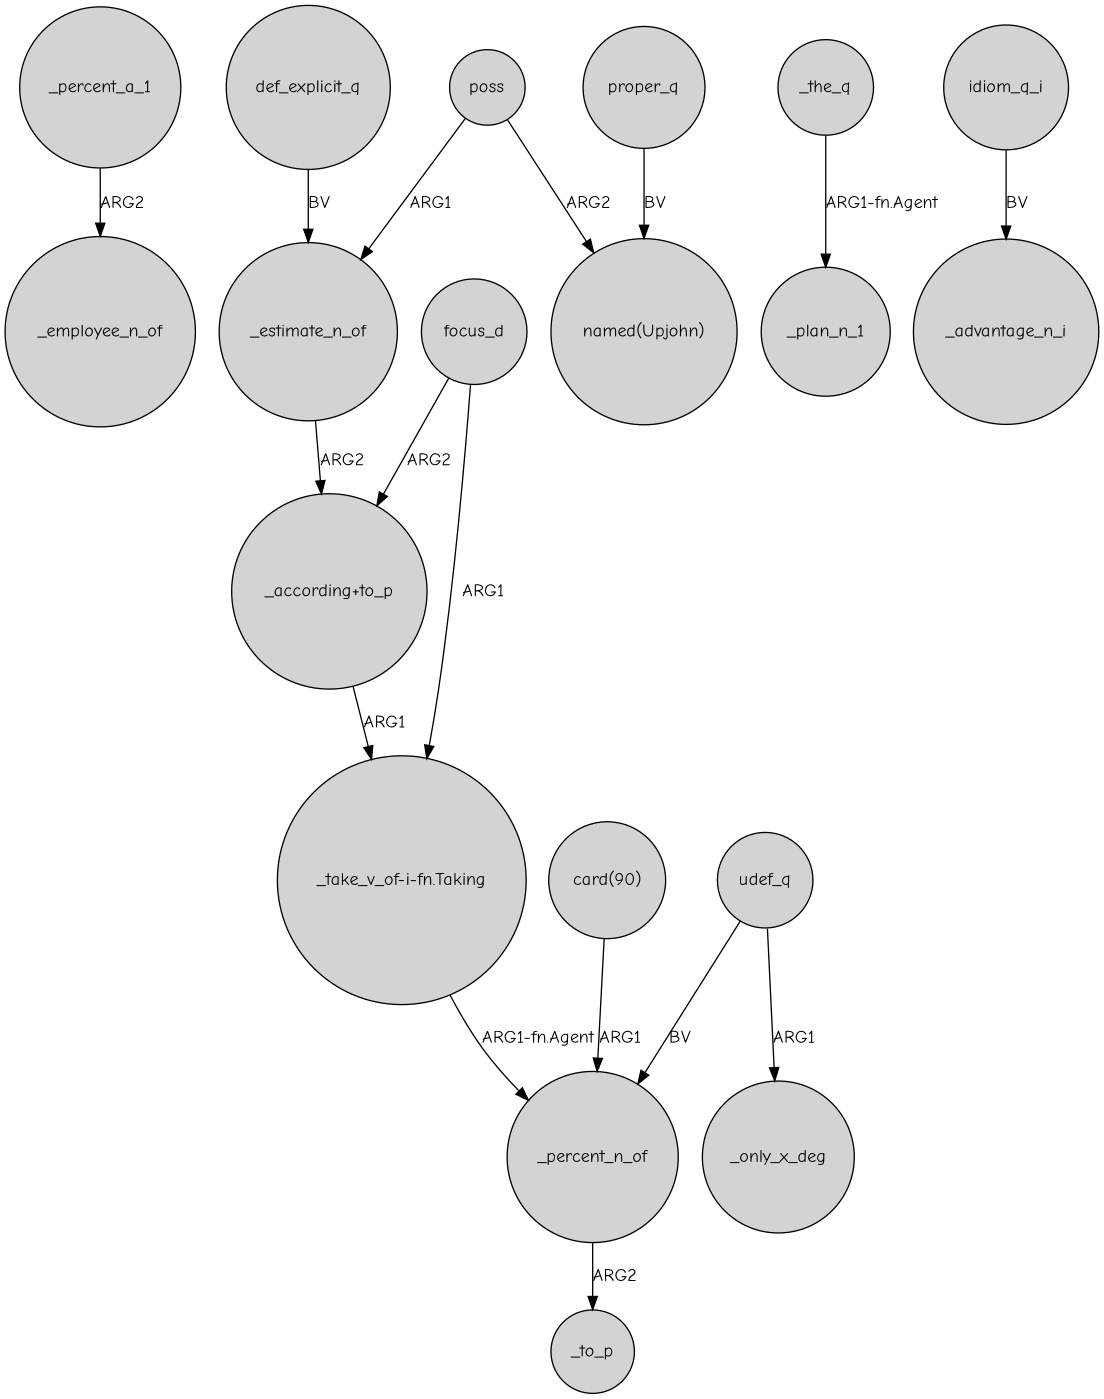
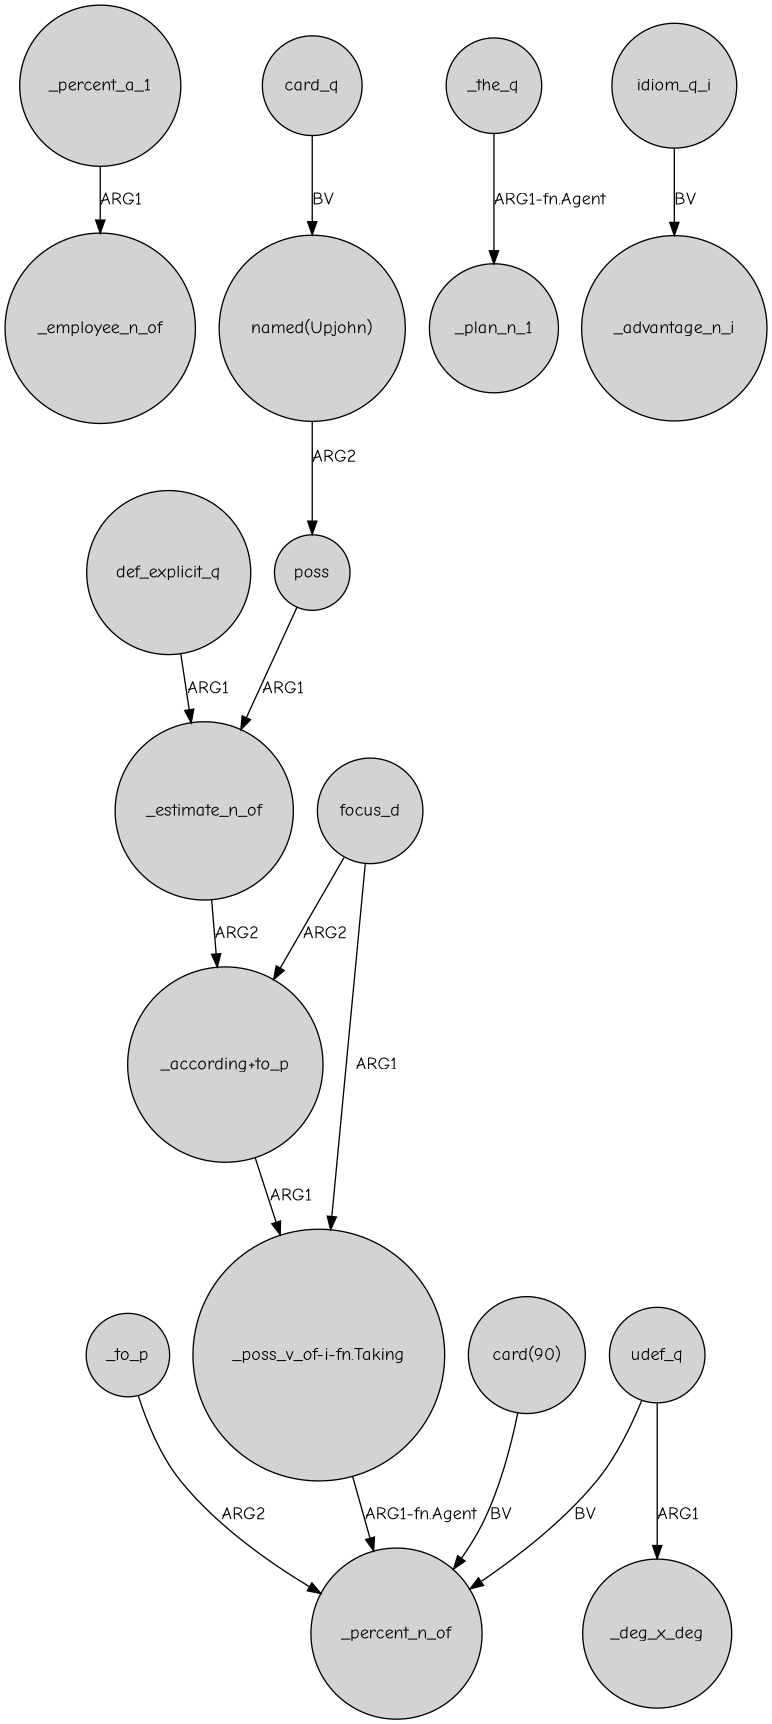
node "proper_q": label "proper_q" -> "card_q"
edge "poss" -> "named(Upjohn)": reversed
edge "_percent_a_1" -> "_employee_n_of": label "ARG2" -> "ARG1"
edge "def_explicit_q" -> "_estimate_n_of": label "BV" -> "ARG1"
node "_take_v_of-i-fn.Taking": label "_take_v_of-i-fn.Taking" -> "_poss_v_of-i-fn.Taking"
edge "card(90)" -> "_percent_n_of": label "ARG1" -> "BV"
node "_only_x_deg": label "_only_x_deg" -> "_deg_x_deg"
edge "_percent_n_of" -> "_to_p": reversed
